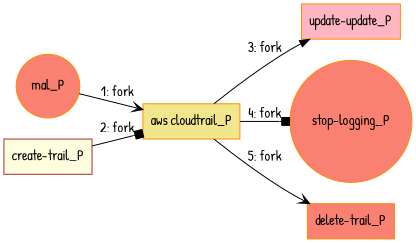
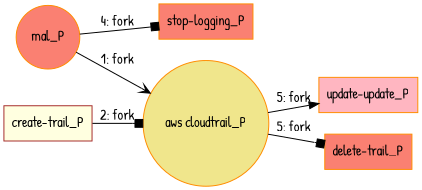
edge "aws cloudtrail_P" -> "update-update_P": label "3: fork" -> "5: fork"
node "aws cloudtrail_P": shape box -> circle
edge "aws cloudtrail_P" -> "stop-logging_P": now "mal_P" -> "stop-logging_P"
node "stop-logging_P": shape circle -> box
edge "aws cloudtrail_P" -> "delete-trail_P": arrowhead vee -> box
